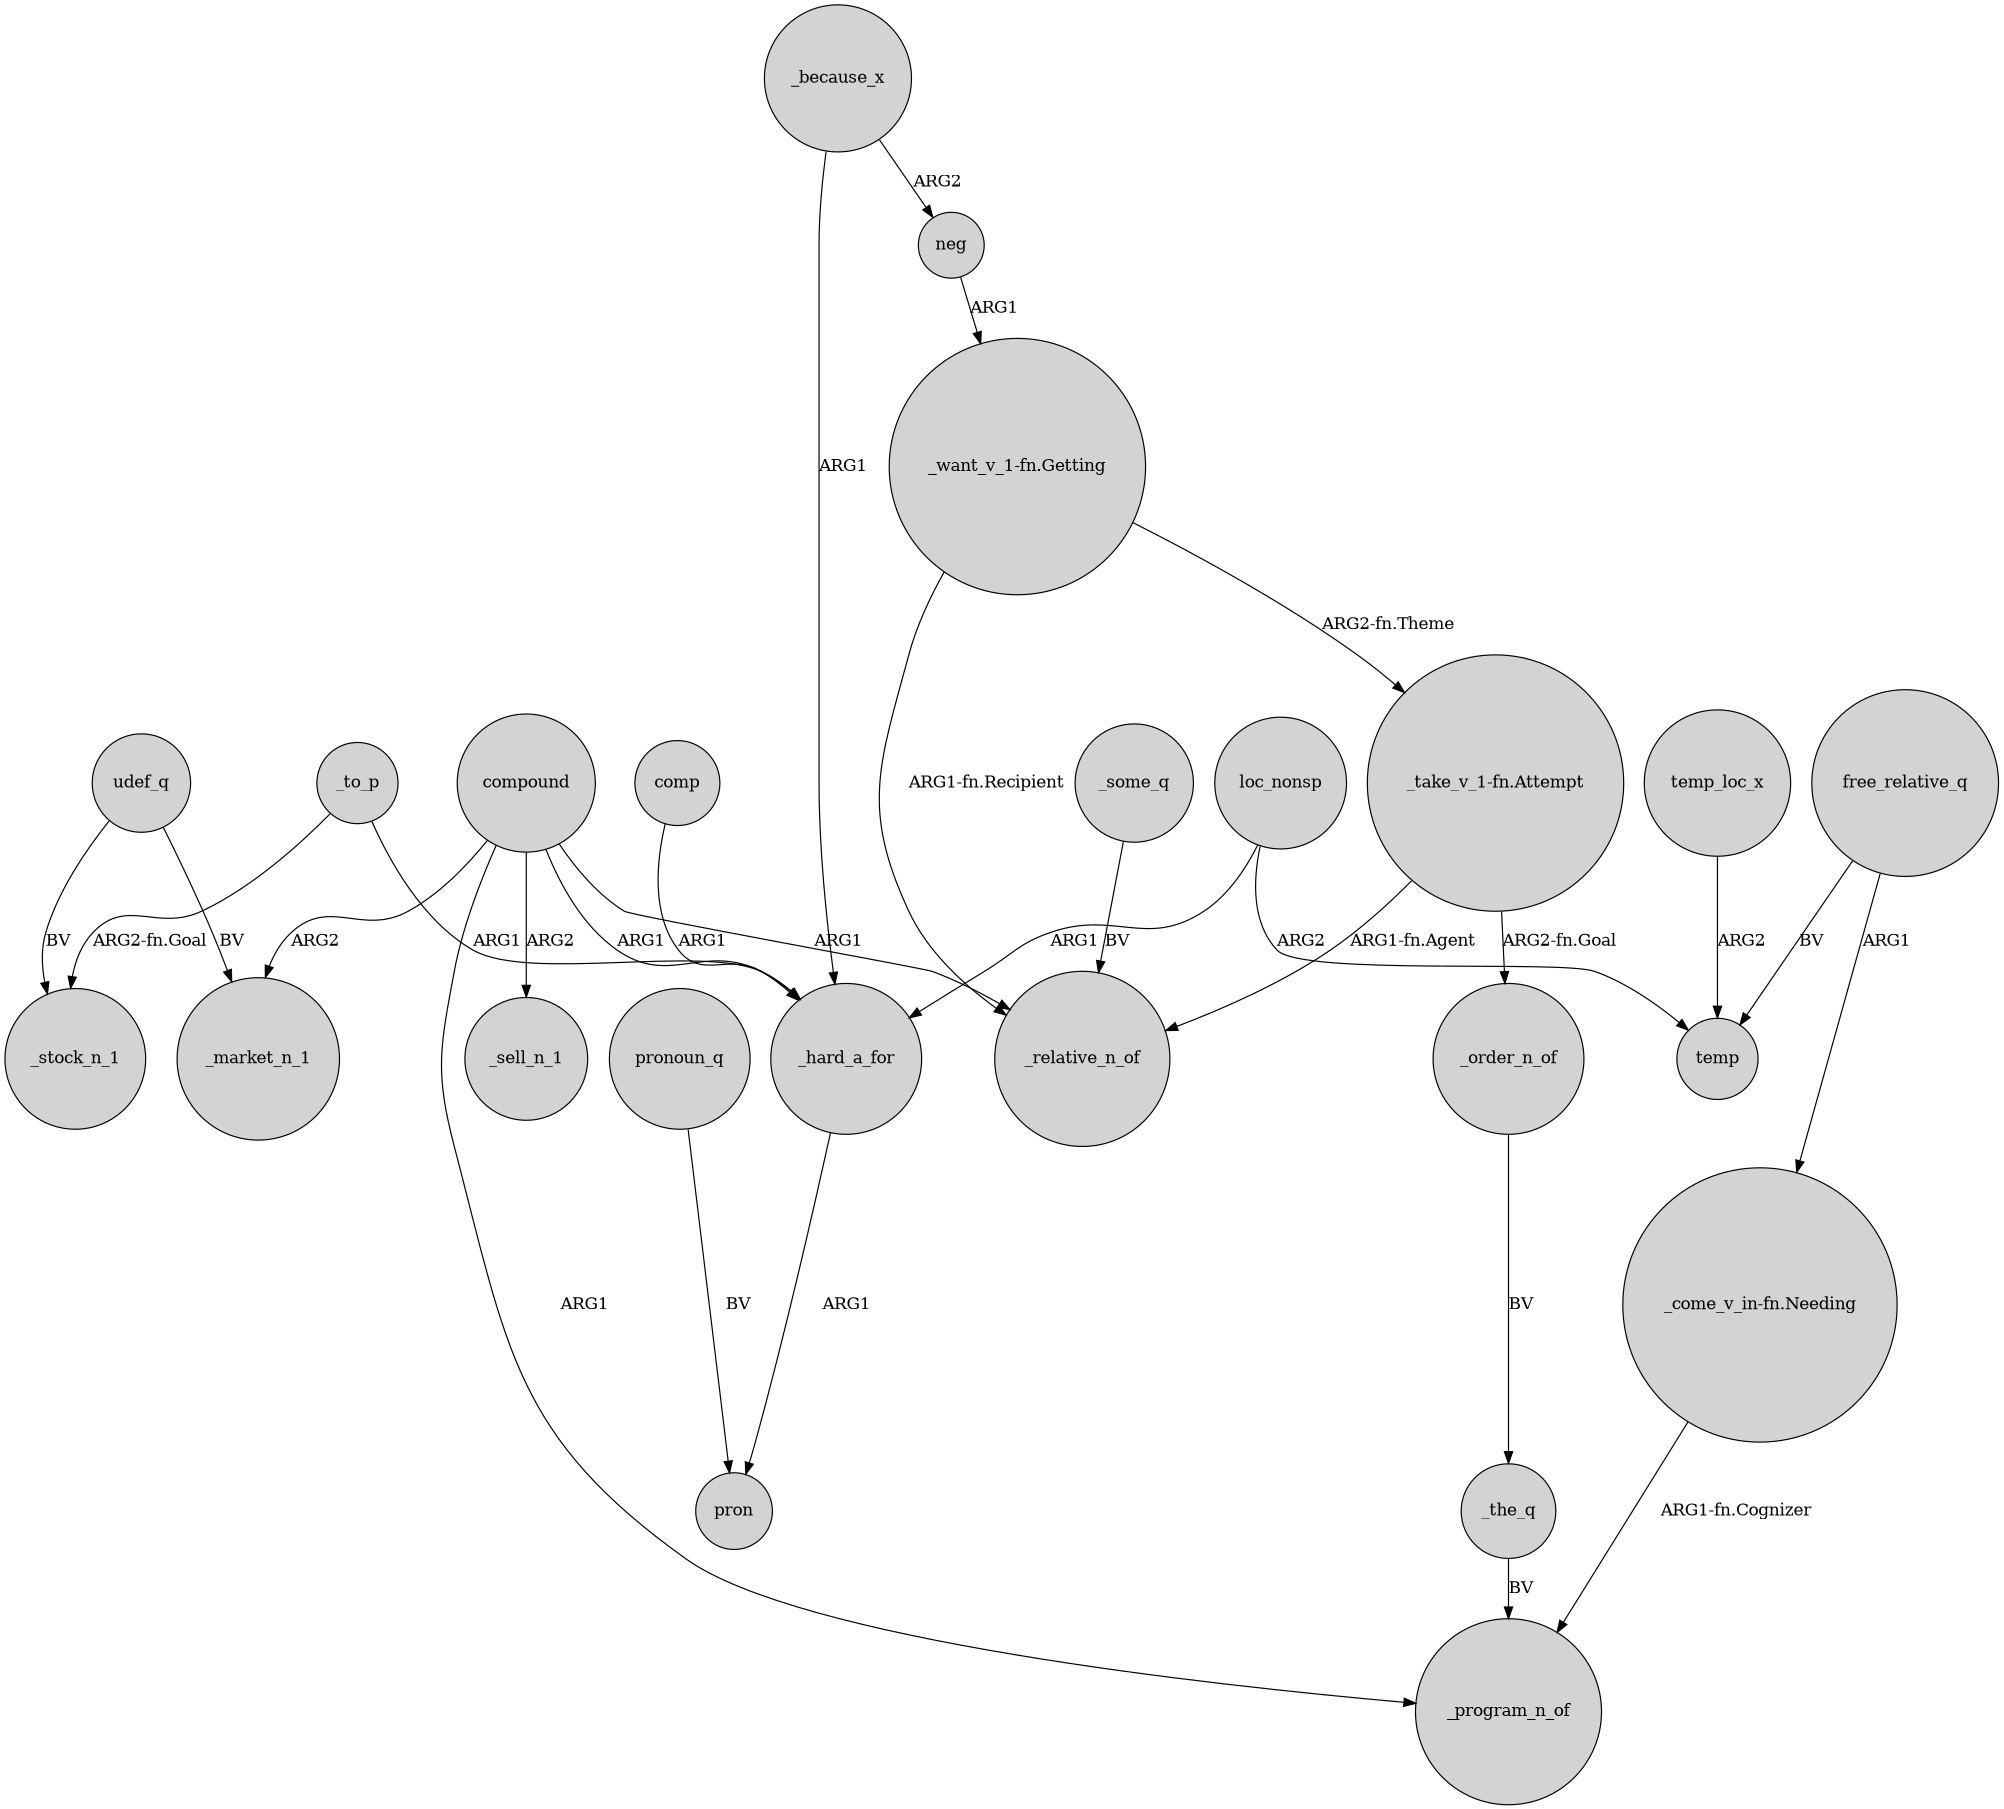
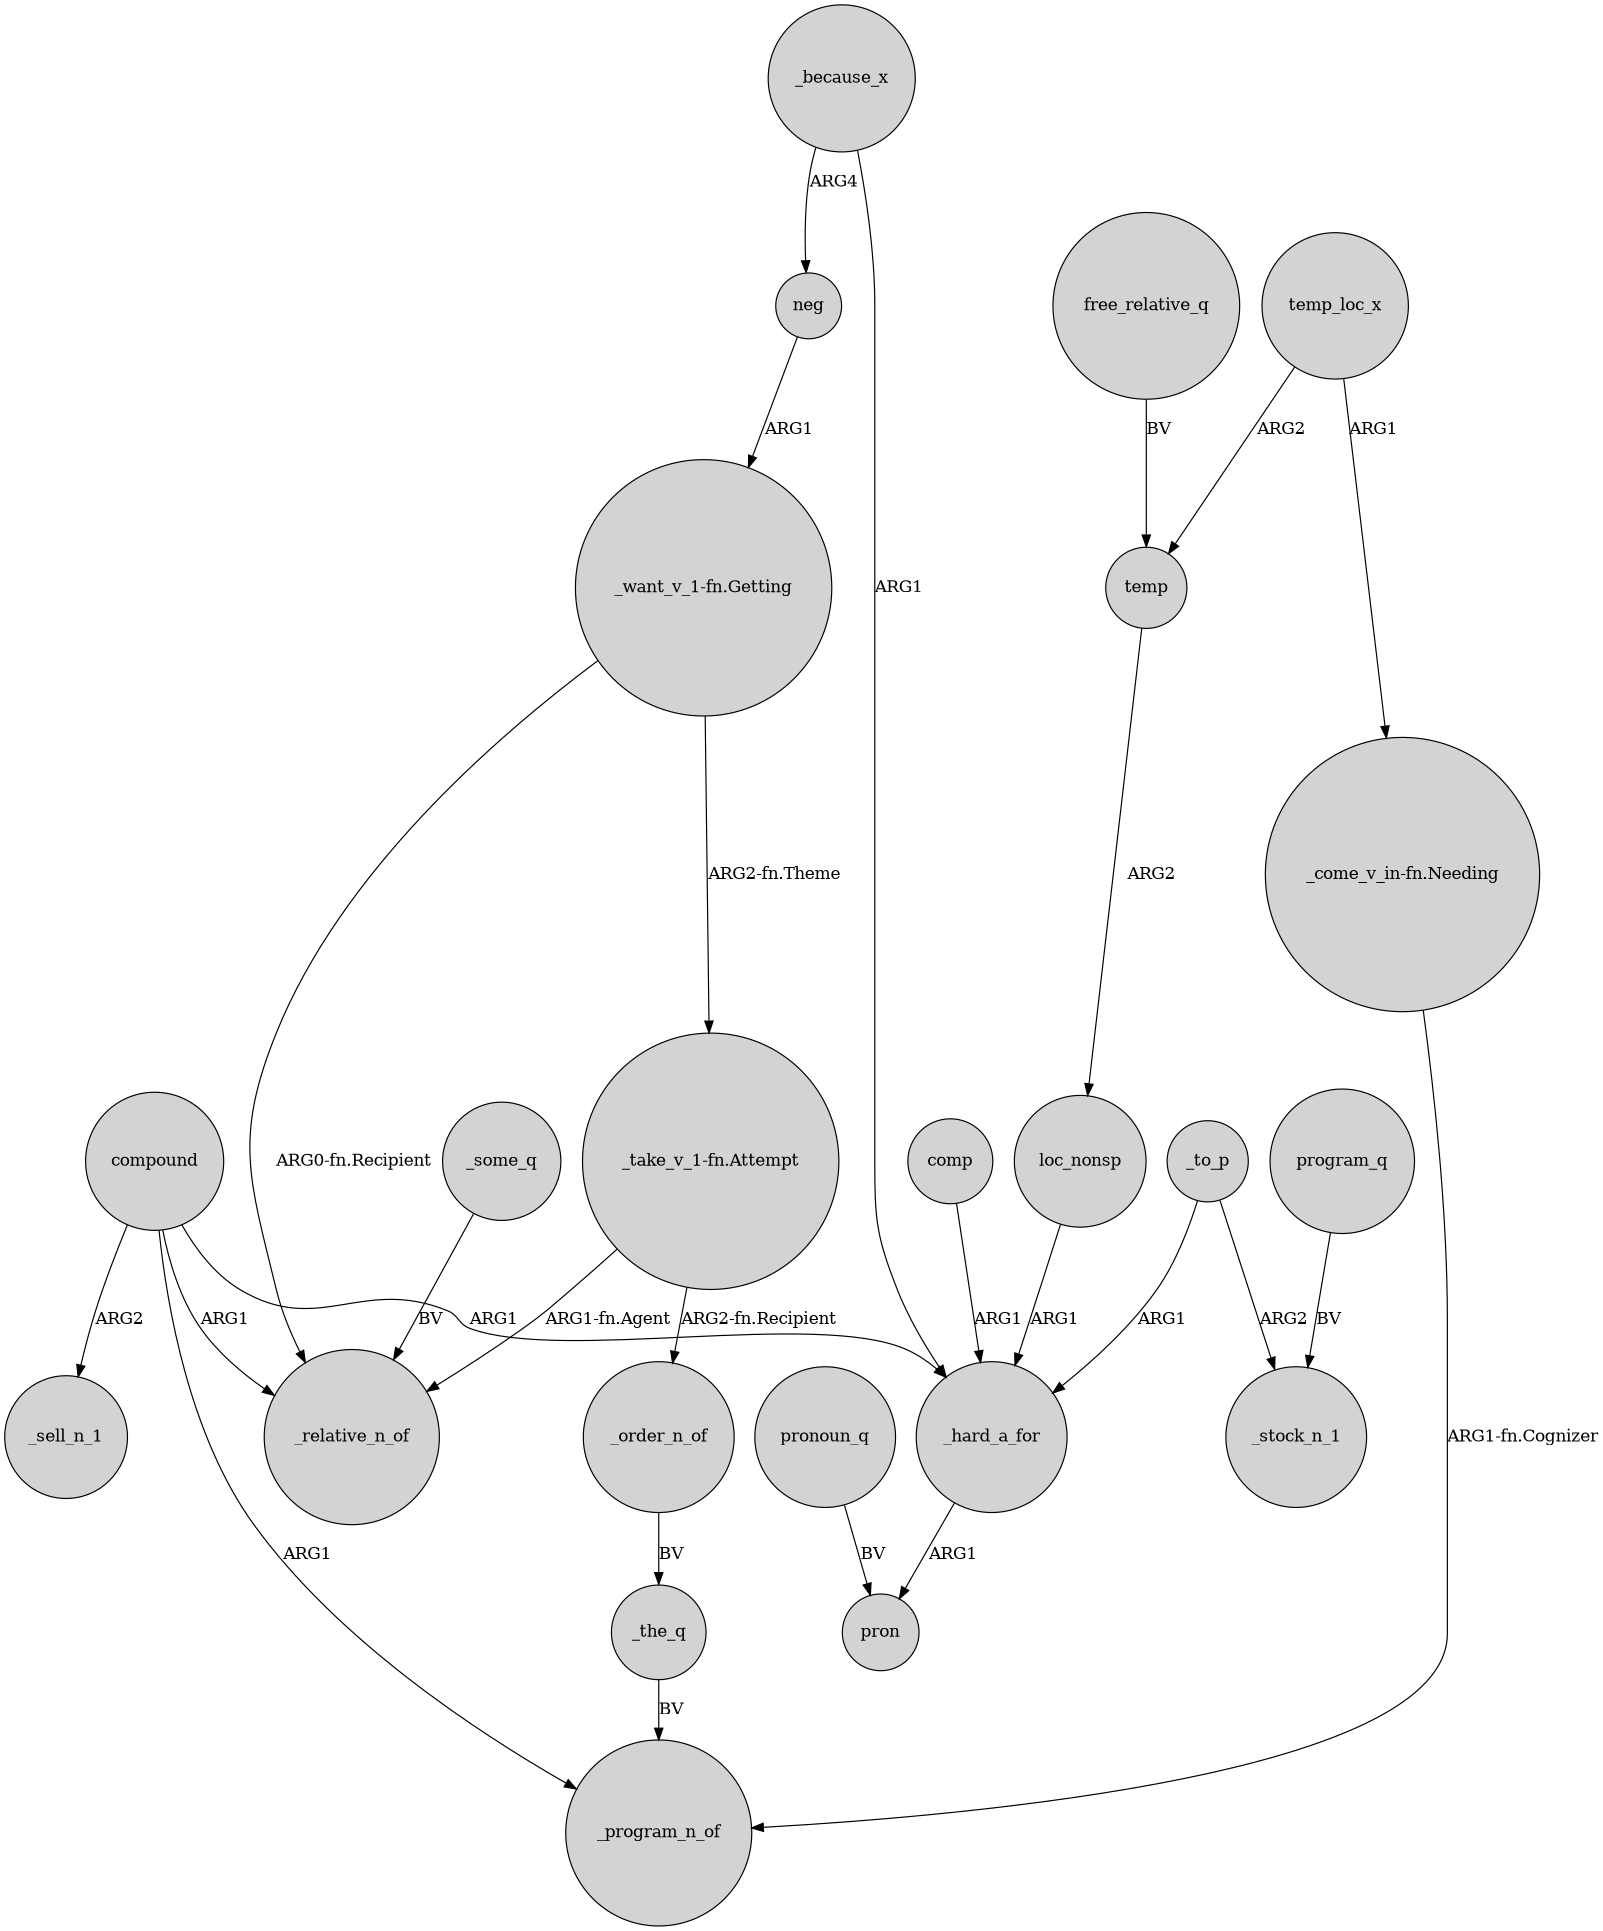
edge "_because_x" -> "neg": label "ARG2" -> "ARG4"
node "udef_q": label "udef_q" -> "program_q"
edge "_want_v_1-fn.Getting" -> "_relative_n_of": label "ARG1-fn.Recipient" -> "ARG0-fn.Recipient"
edge "_to_p" -> "_stock_n_1": label "ARG2-fn.Goal" -> "ARG2"
edge "_take_v_1-fn.Attempt" -> "_order_n_of": label "ARG2-fn.Goal" -> "ARG2-fn.Recipient"
edge "loc_nonsp" -> "temp": reversed
edge "free_relative_q" -> "_come_v_in-fn.Needing": now "temp_loc_x" -> "_come_v_in-fn.Needing"
node "_market_n_1": removed
